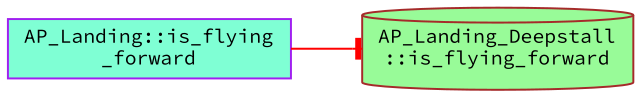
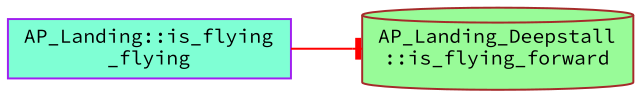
node "AP_Landing::is_flying _forward": label "AP_Landing::is_flying _forward" -> "AP_Landing::is_flying _flying"
